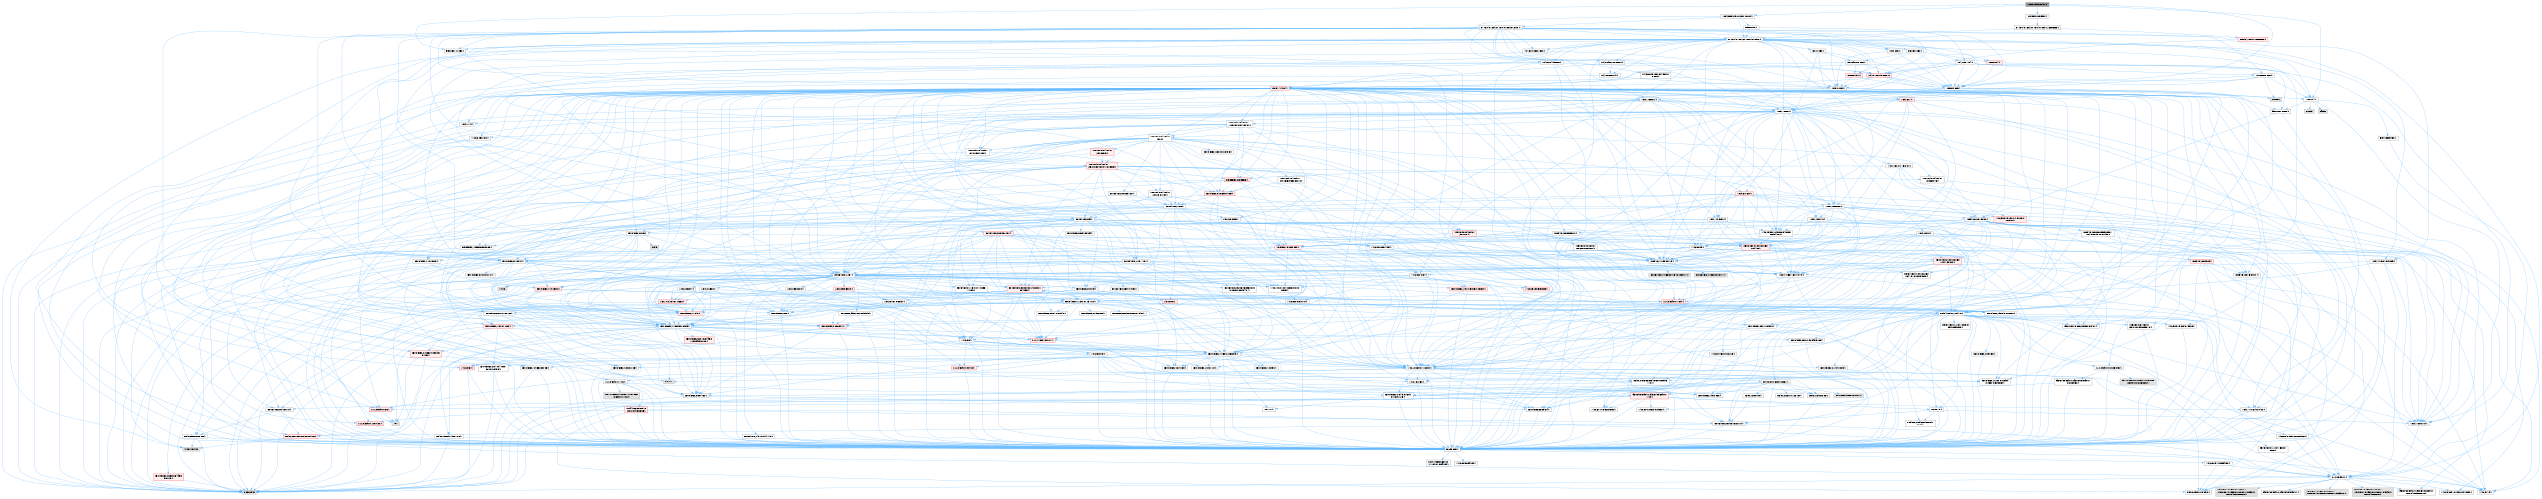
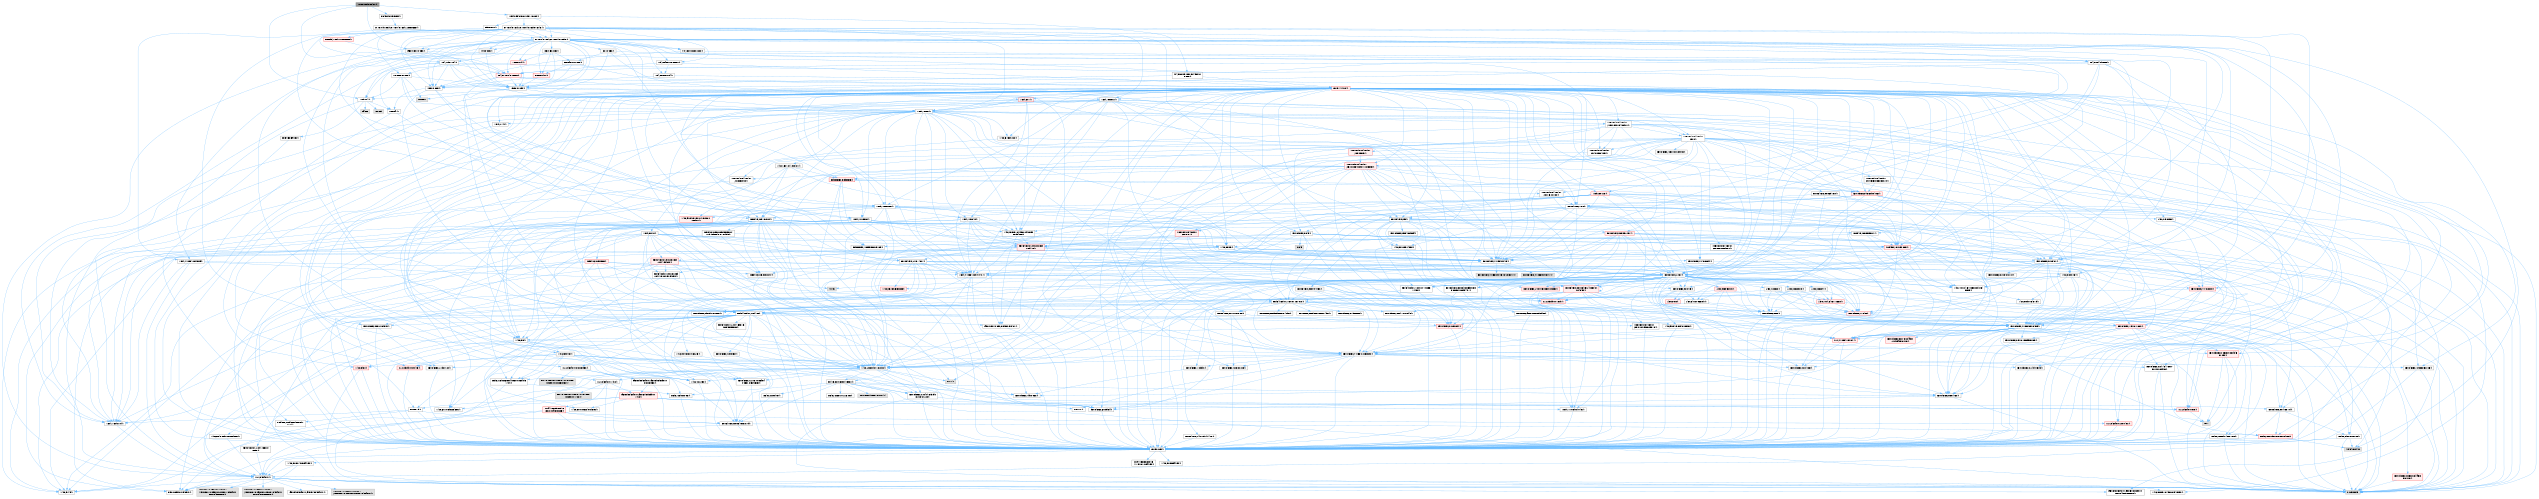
node "GeometryBase.h": label "GeometryBase.h" -> "Heapify.h"
edge "Logging/LogCategory.h" -> "Templates/UnrealTemplate.h": now "Algo/HeapSort.h" -> "Templates/UnrealTemplate.h"
node "Logging/UnrealString.h": label "Logging/UnrealString.h" -> "Containers/UnrealString.h"
node "Concepts/StaticClassProvider.h": added
